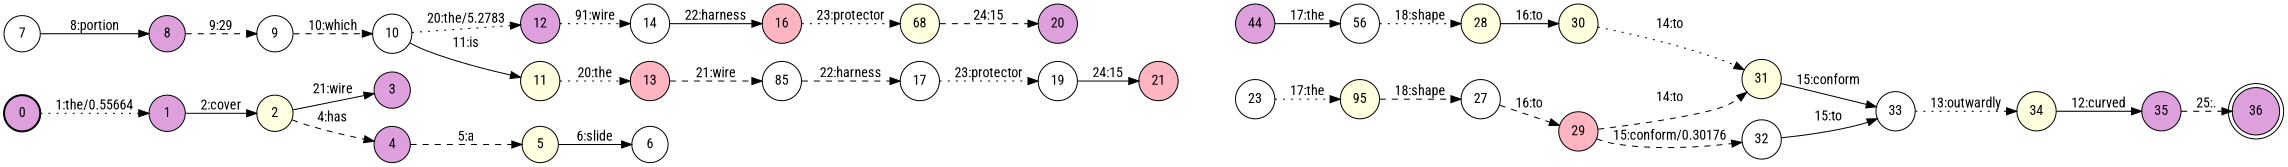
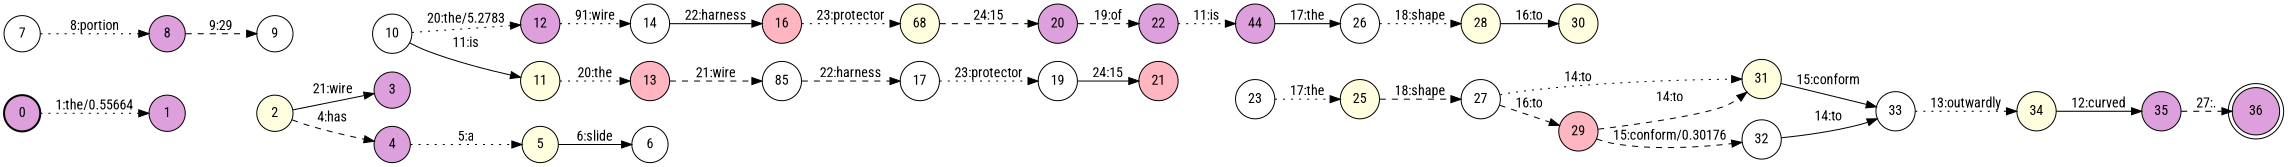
node "22": added
node "56": label "56" -> "26"
edge "7" -> "8": style solid -> dotted
edge "9" -> "10": removed, label "10:which"
edge "30" -> "31": now "27" -> "31"
node "95": label "95" -> "25"
edge "35" -> "36": label "25:." -> "27:."
edge "1" -> "2": removed, label "2:cover"
edge "32" -> "33": label "15:to" -> "14:to"
edge "4" -> "5": style dashed -> dotted
